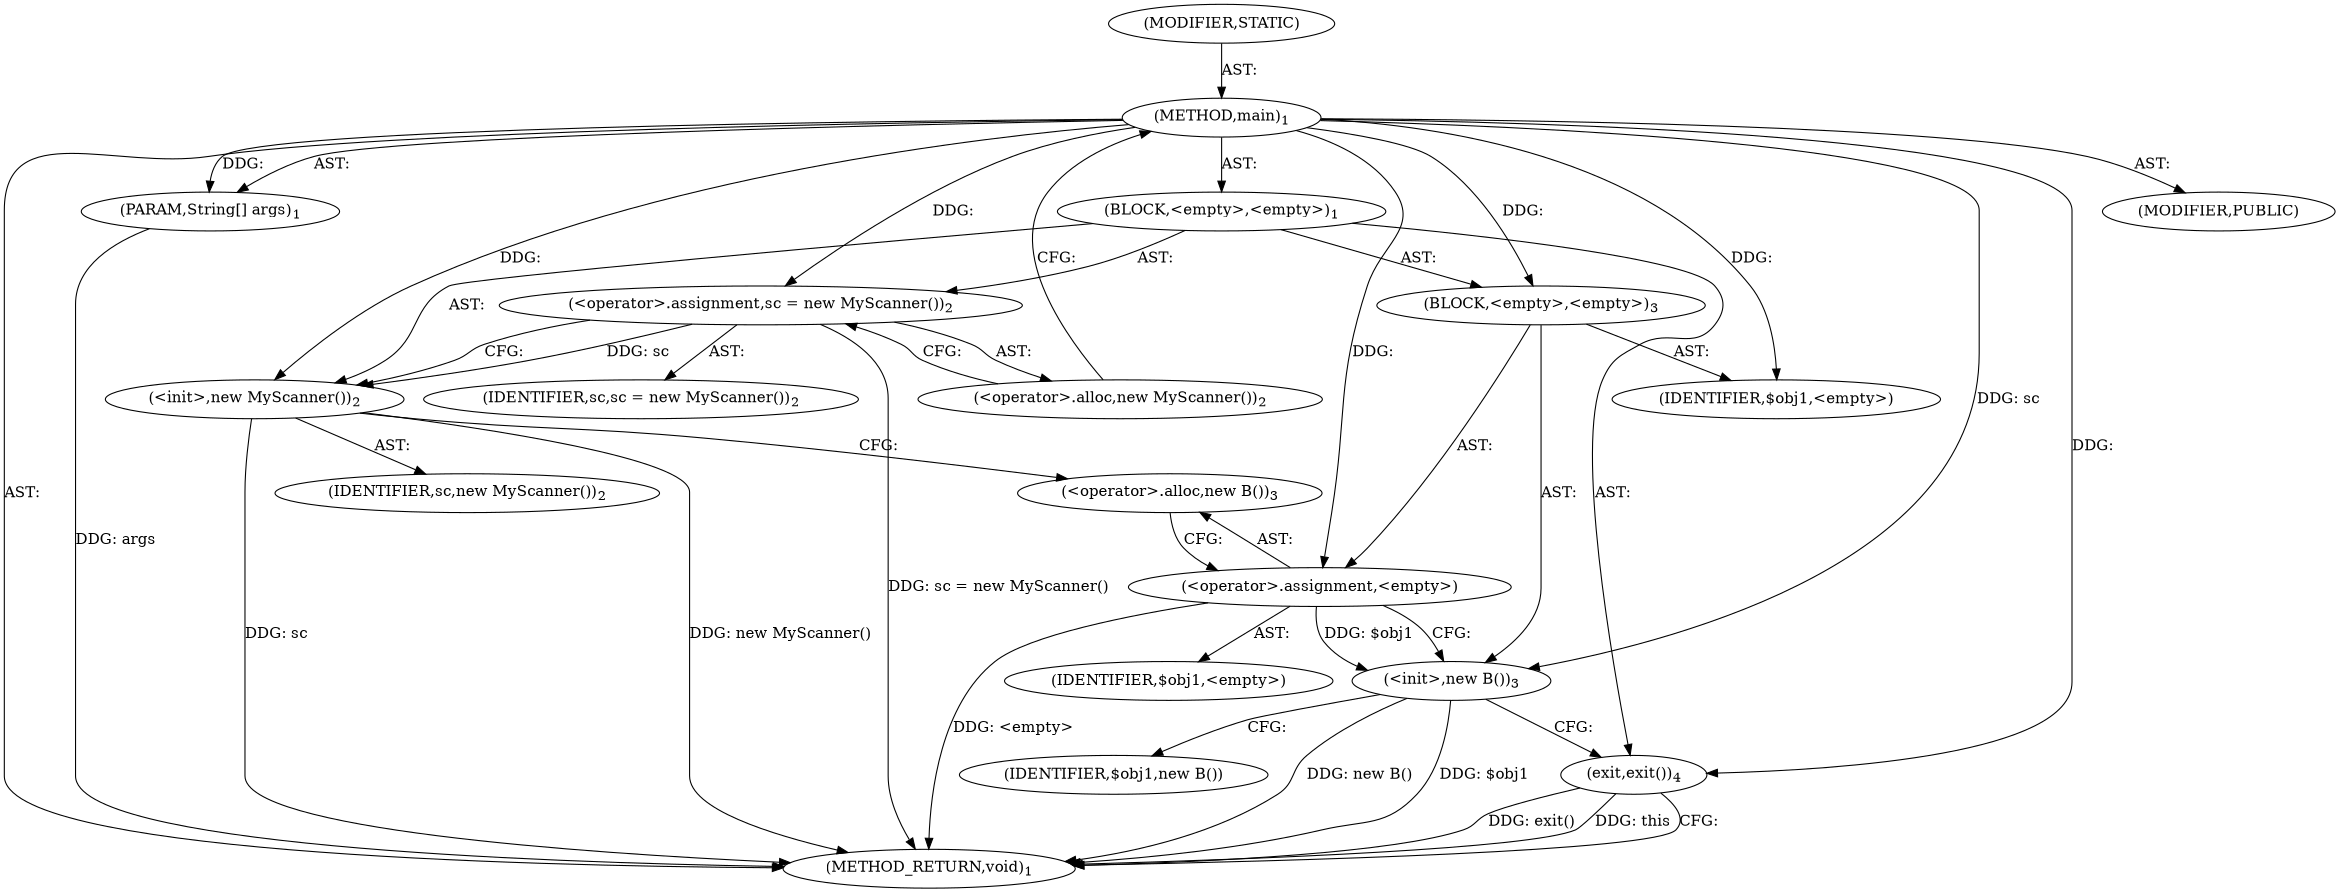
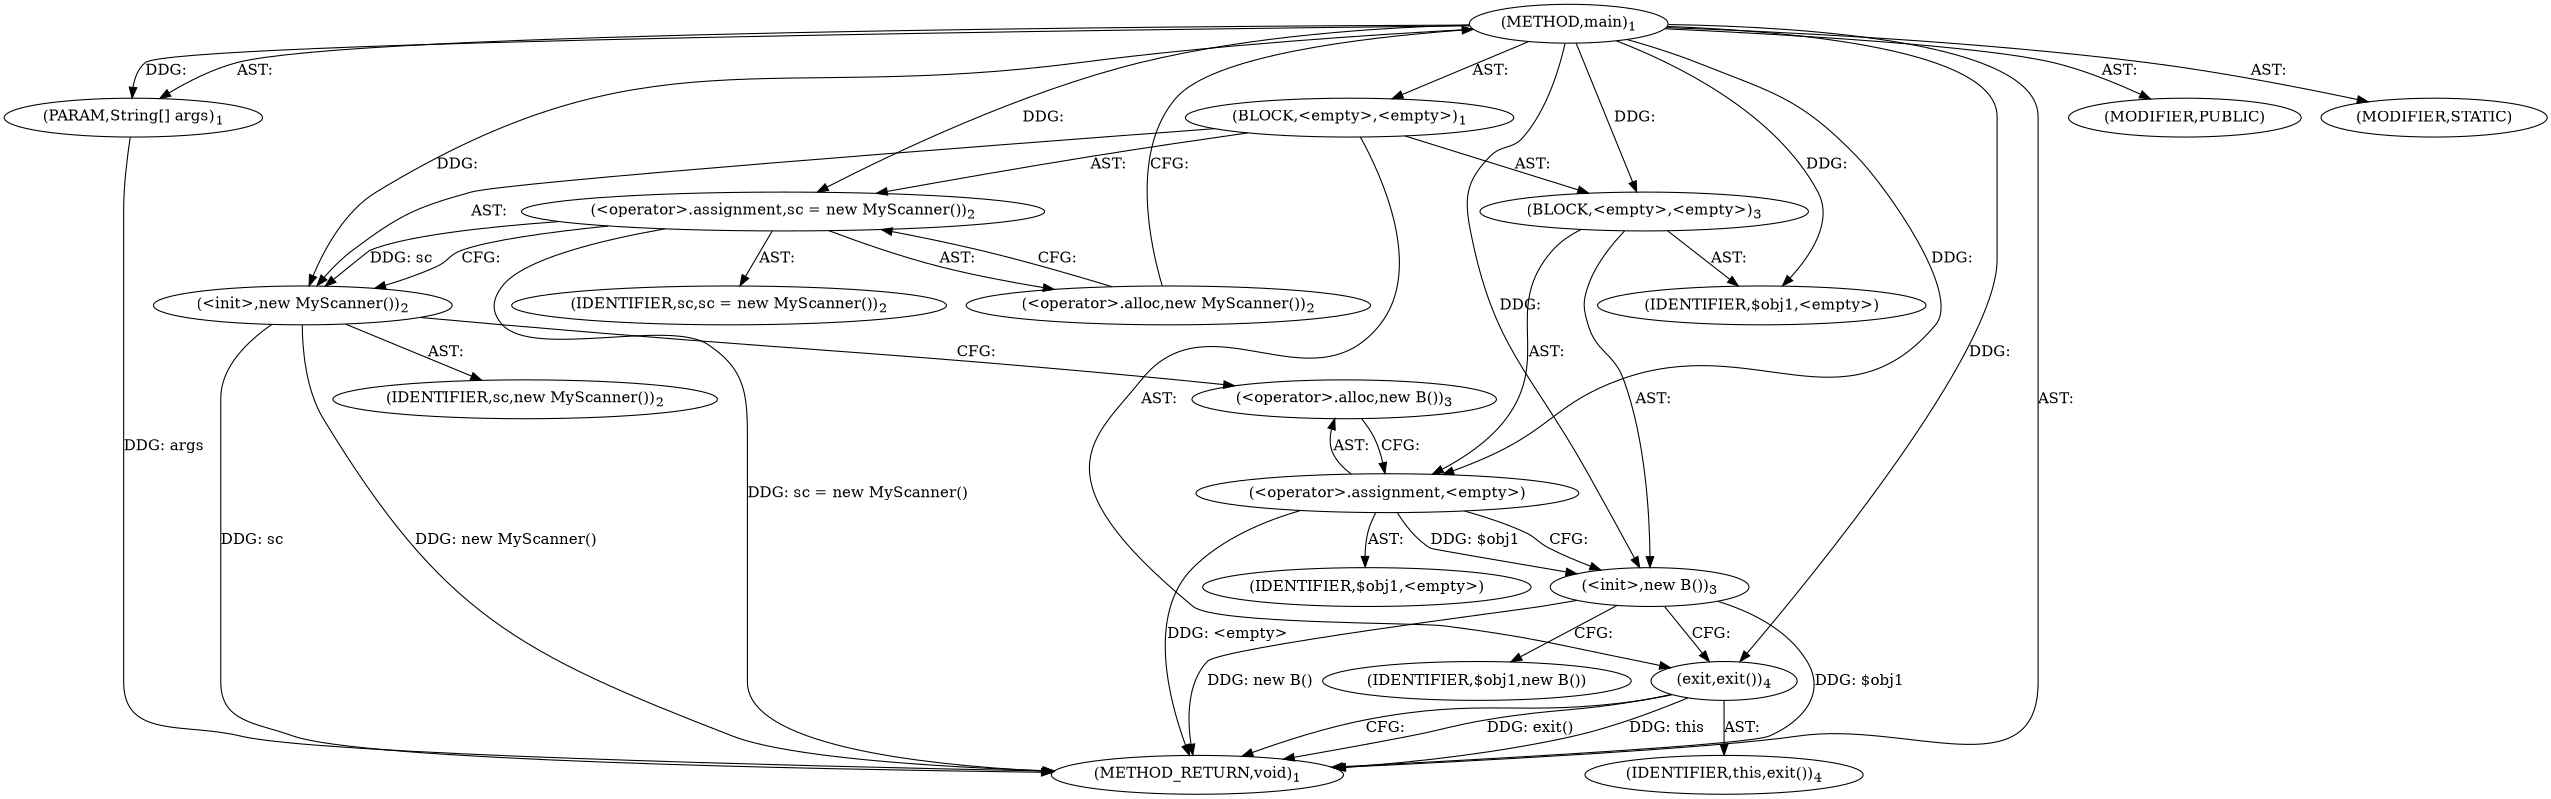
edge "(MODIFIER,STATIC)" -> "(METHOD,main)": reversed
edge "(METHOD,main)" -> "(<init>,new B())": label "DDG: sc" -> "DDG: "
node "(IDENTIFIER,this,exit())": added
